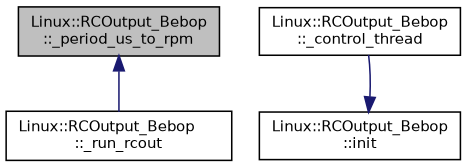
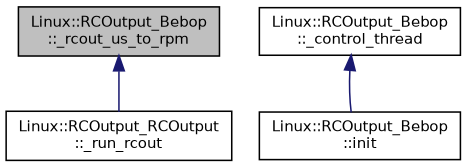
node "Linux::RCOutput_Bebop ::_period_us_to_rpm": label "Linux::RCOutput_Bebop ::_period_us_to_rpm" -> "Linux::RCOutput_Bebop ::_rcout_us_to_rpm"
edge "Linux::RCOutput_Bebop ::_control_thread" -> "Linux::RCOutput_Bebop ::init": reversed
node "Linux::RCOutput_Bebop ::_run_rcout": label "Linux::RCOutput_Bebop ::_run_rcout" -> "Linux::RCOutput_RCOutput ::_run_rcout"
